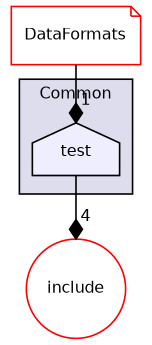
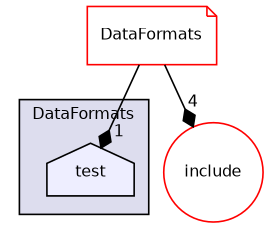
cluster "Common": label "Common" -> "DataFormats"
edge "test" -> "include": now "DataFormats" -> "include"
